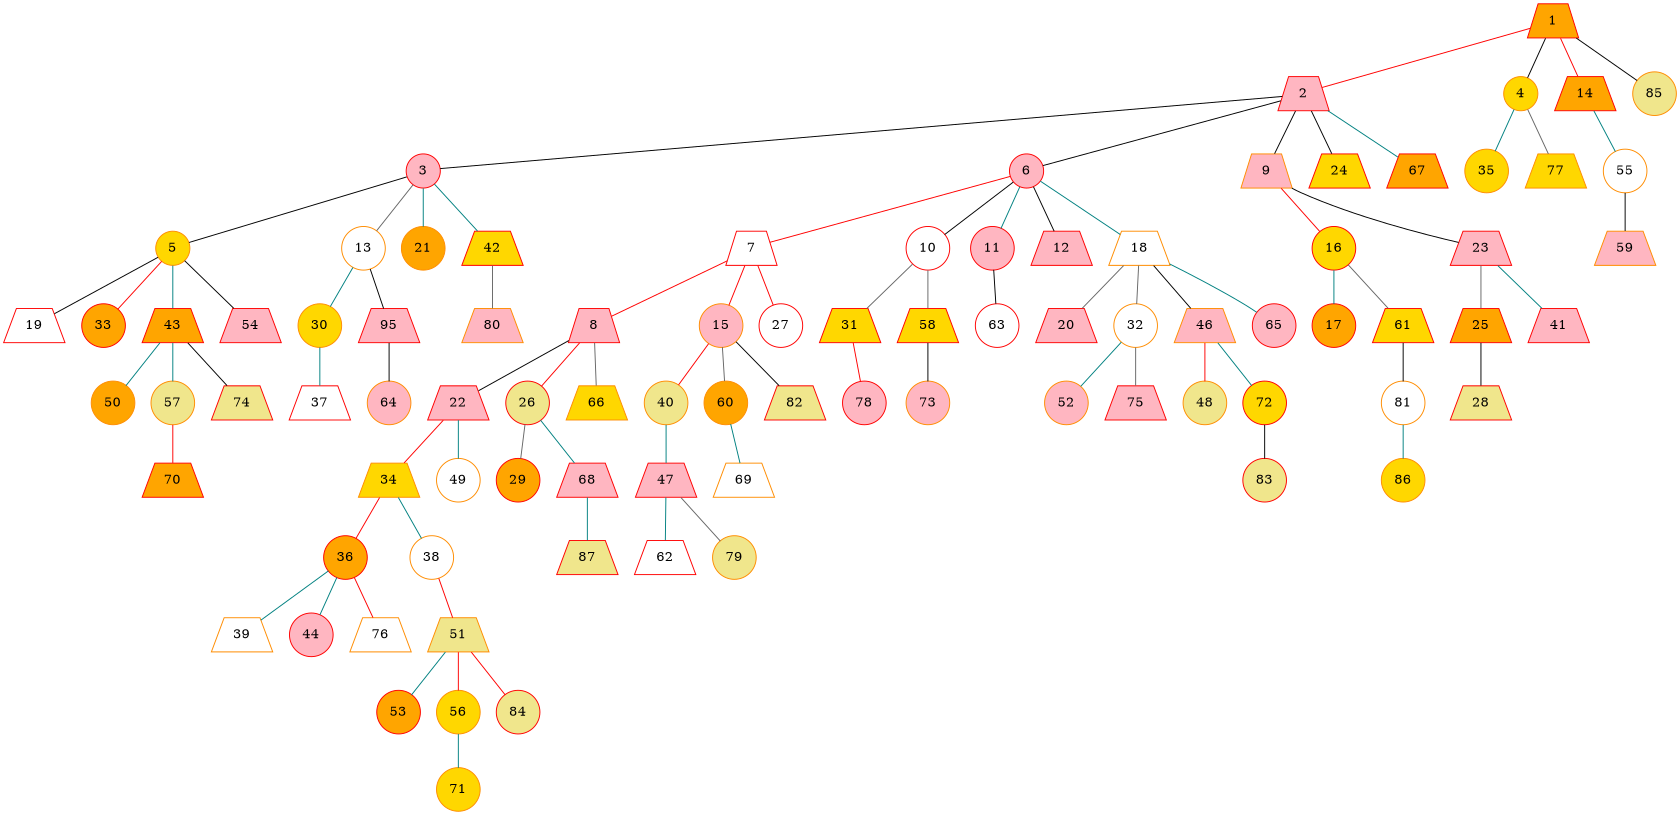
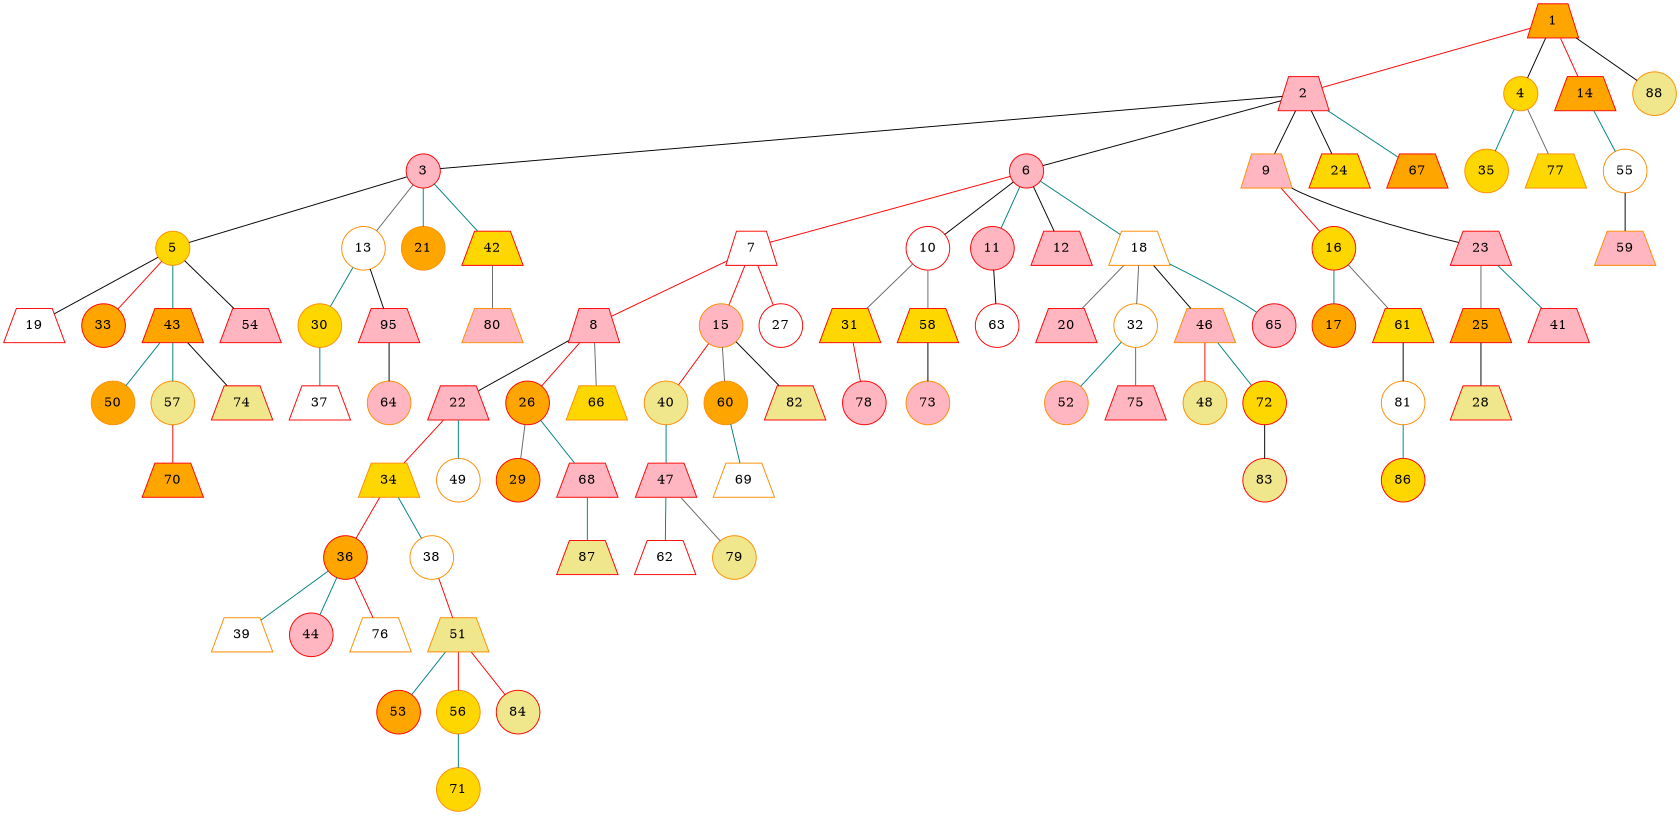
node "85": label "85" -> "88"
node "26": fillcolor khaki -> orange
node "86": color darkorange -> red
